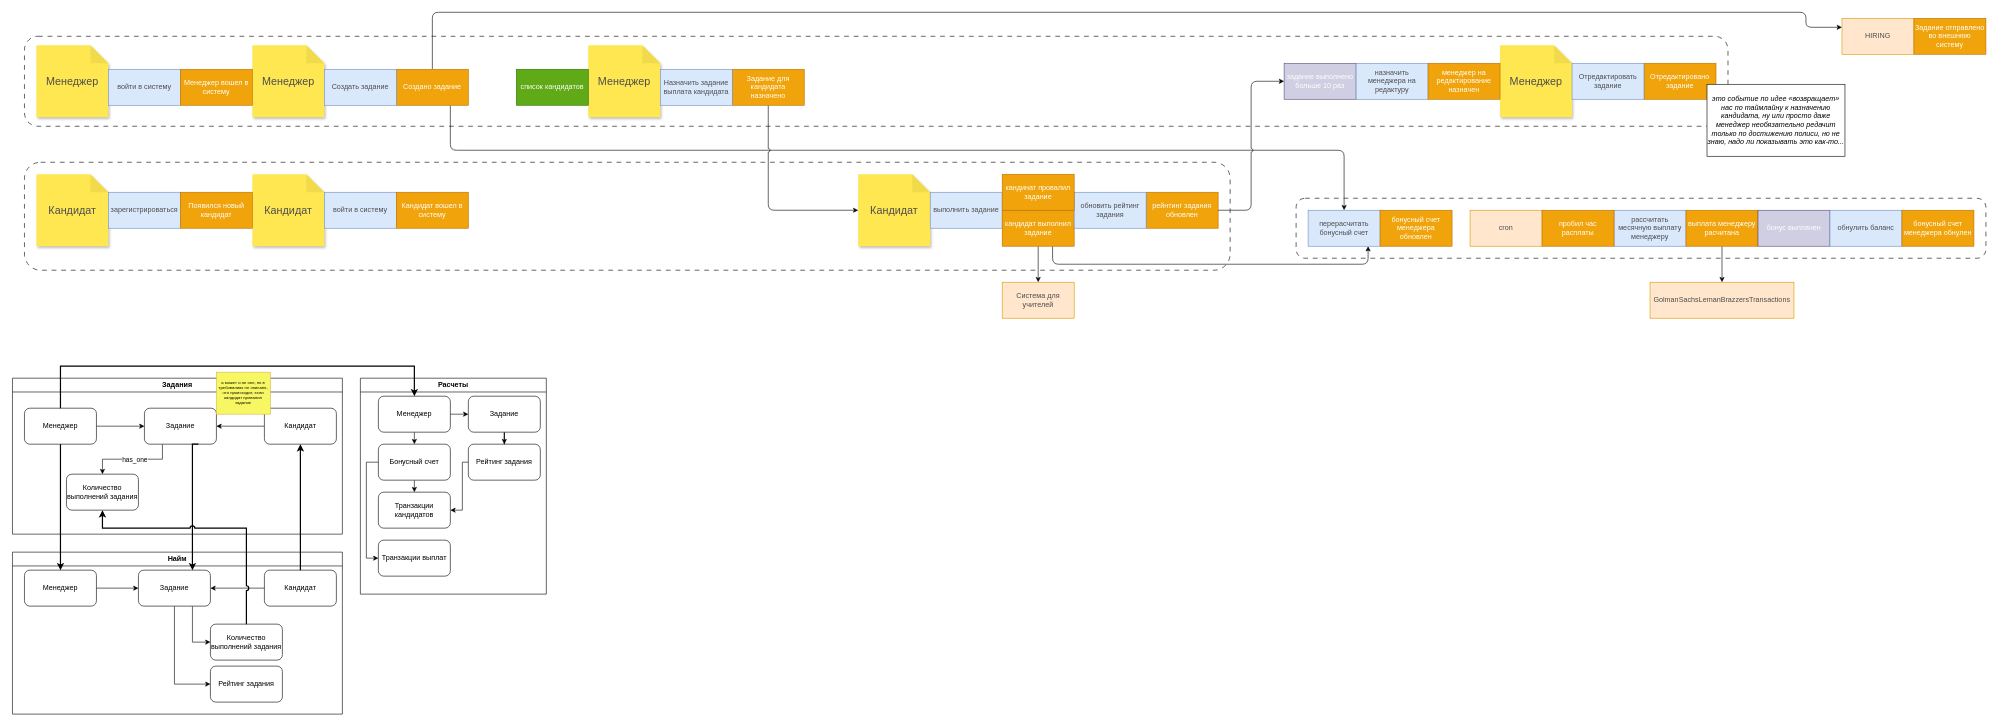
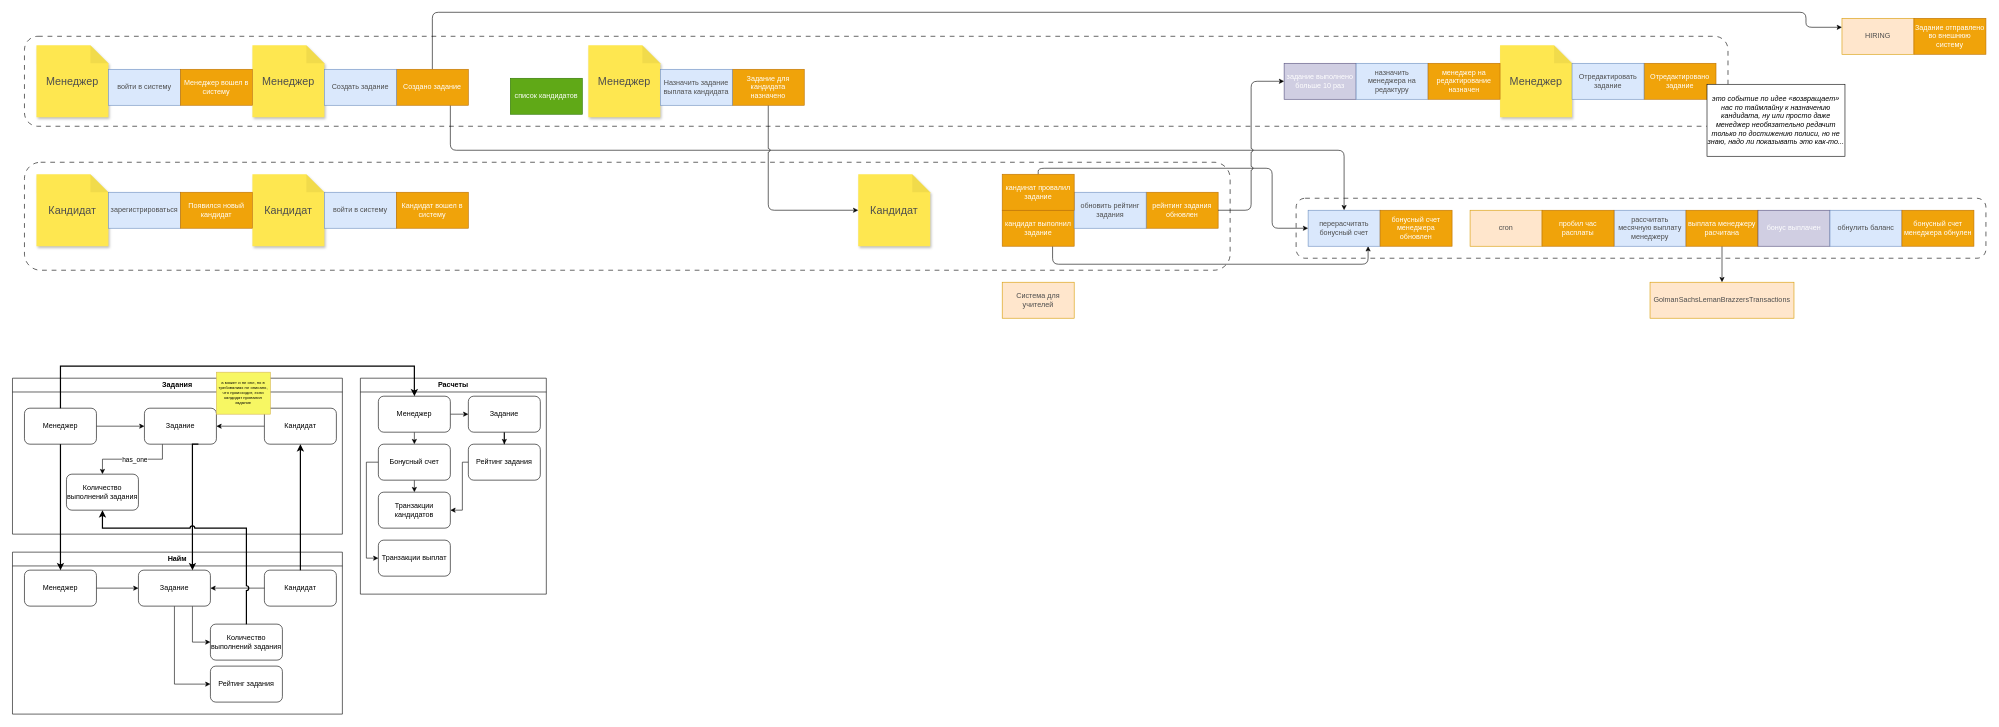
node "список кандидатов": moved (552, 87) -> (546, 96)
edge "кандинат провалил задание" -> "перерасчитать бонусный счет": added
node "выполнить задание": removed
edge "кандидат выполнил задание" -> "Система для учителей": removed
